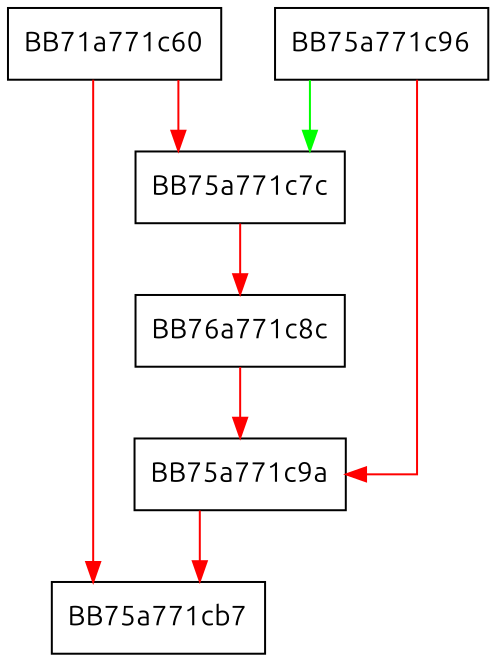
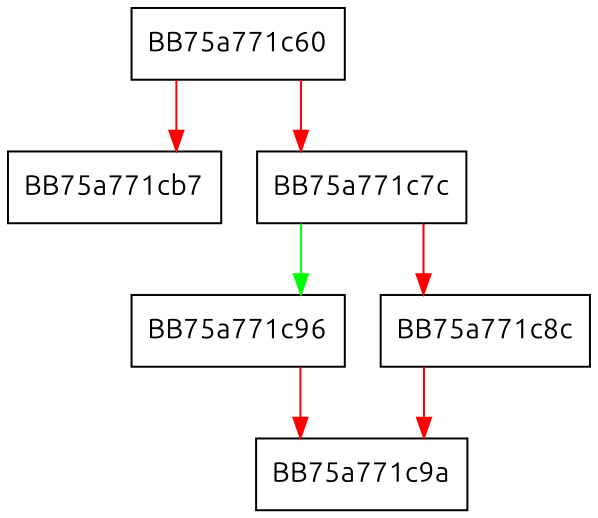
node "BB71a771c60": label "BB71a771c60" -> "BB75a771c60"
edge "BB75a771c96" -> "BB75a771c7c": reversed
node "BB76a771c8c": label "BB76a771c8c" -> "BB75a771c8c"
edge "BB75a771c9a" -> "BB75a771cb7": removed
